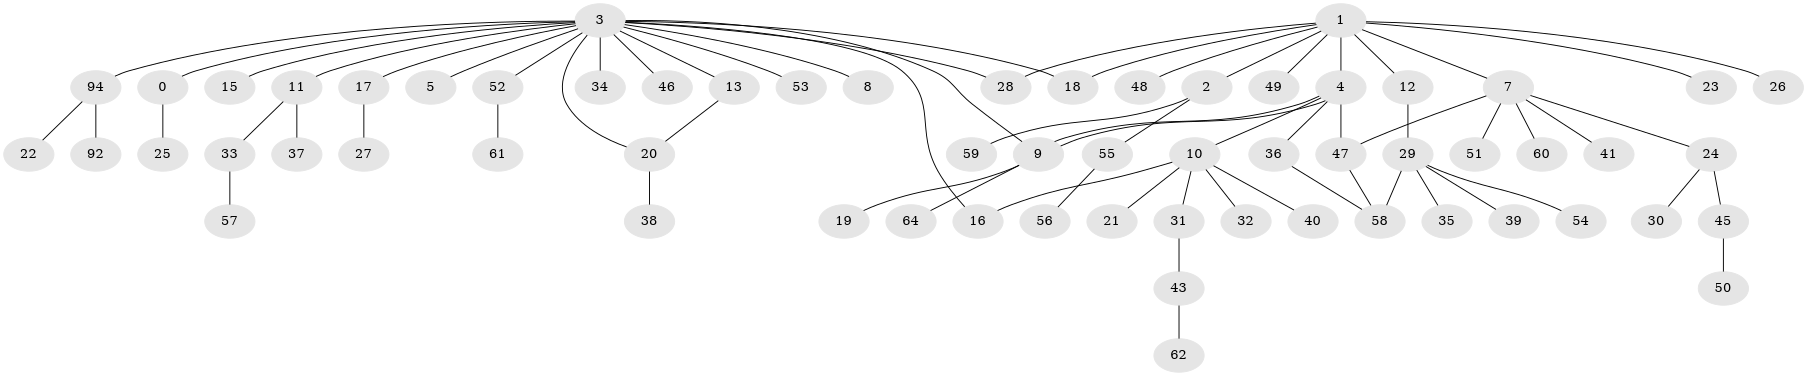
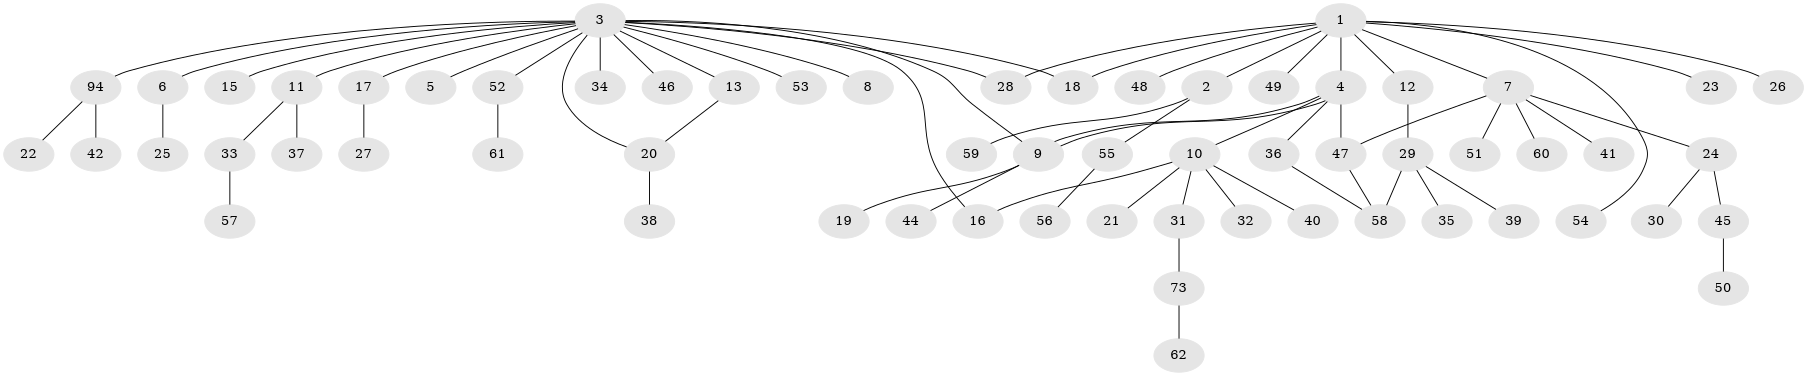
node "0": label "0" -> "6"
node "92": label "92" -> "42"
edge "29" -- "54": now "1" -- "54"
node "64": label "64" -> "44"
node "43": label "43" -> "73"
